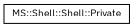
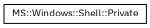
node "MS::Shell::Shell::Private": label "MS::Shell::Shell::Private" -> "MS::Windows::Shell::Private"
